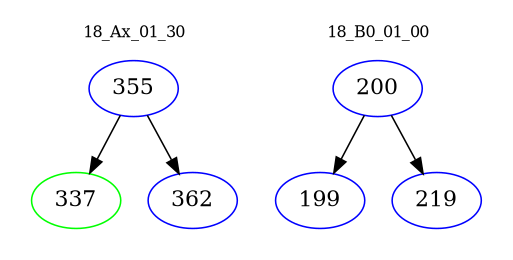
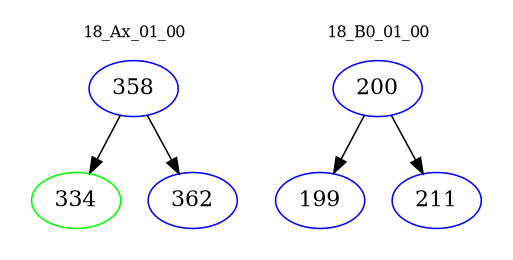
cluster "18_Ax_01_30": label "18_Ax_01_30" -> "18_Ax_01_00"
node "355": label "355" -> "358"
node "337": label "337" -> "334"
node "219": label "219" -> "211"
